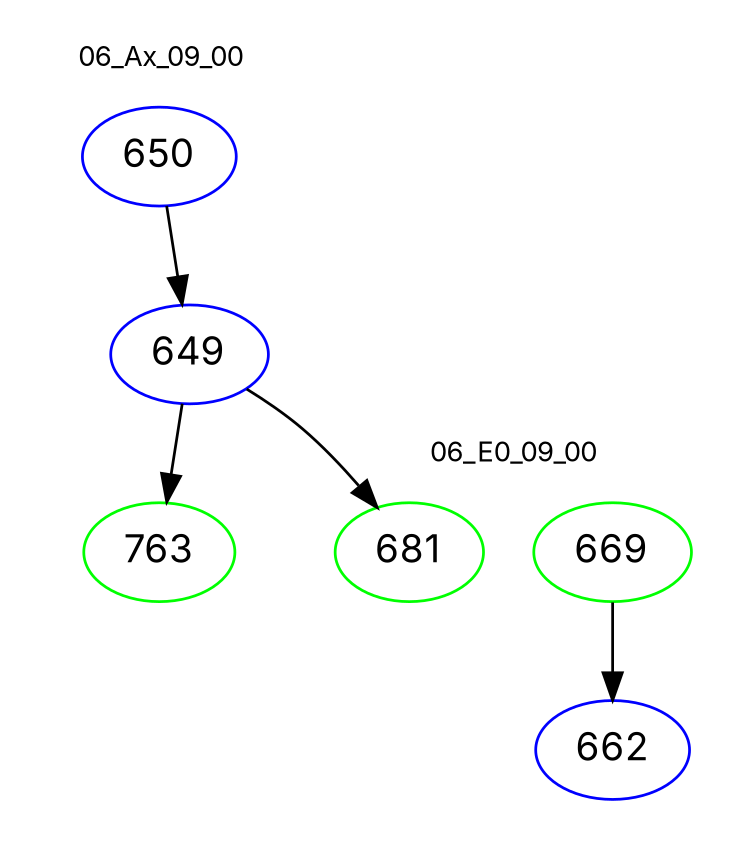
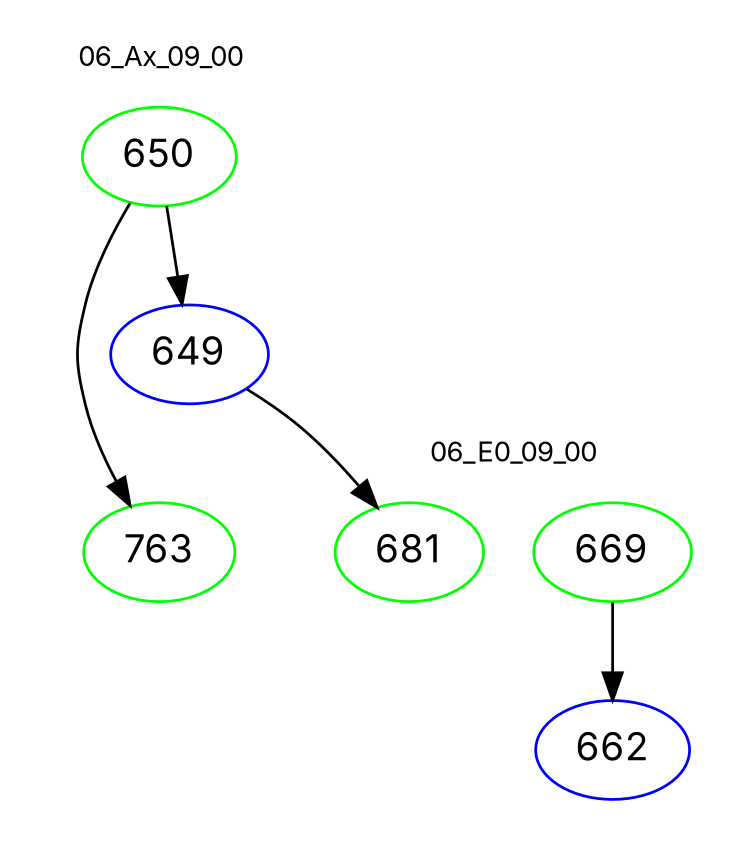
node "650": color blue -> green
edge "649" -> "763": now "650" -> "763"
